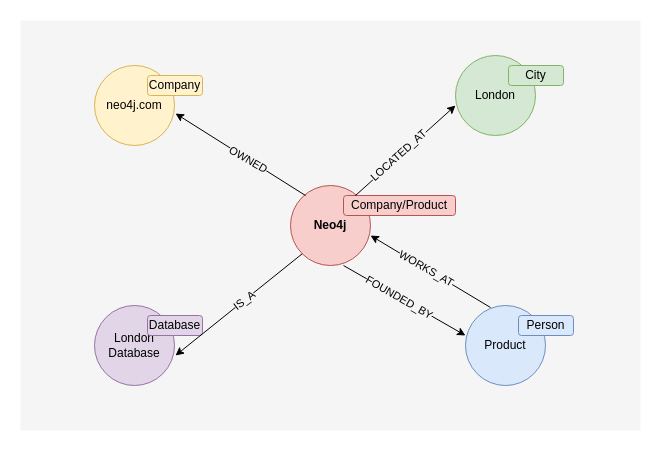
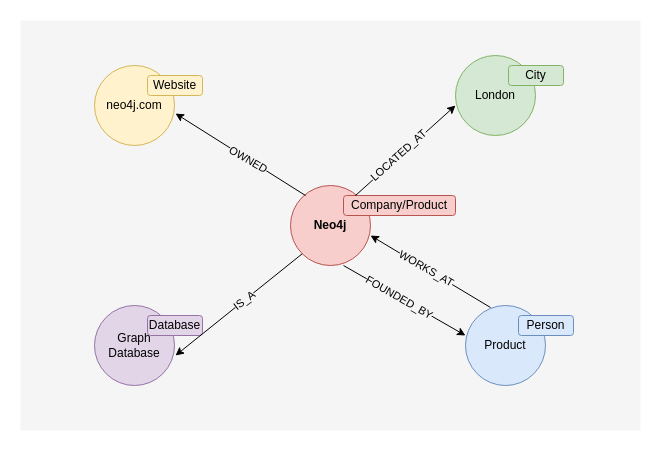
node "Company": label "Company" -> "Website"
node "London Database": label "London Database" -> "Graph Database"
